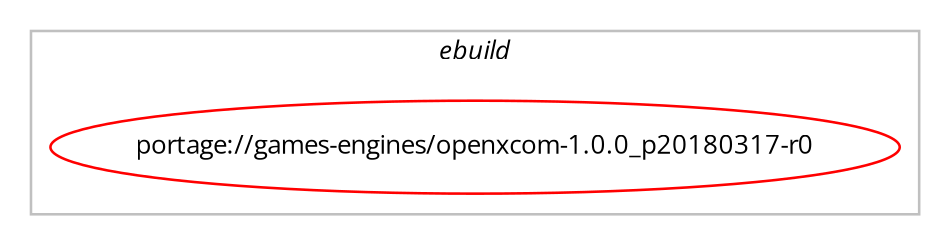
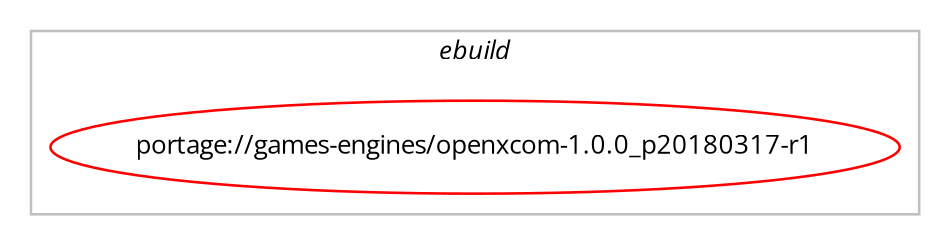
node "portage://games-engines/openxcom-1.0.0_p20180317-r0": label "portage://games-engines/openxcom-1.0.0_p20180317-r0" -> "portage://games-engines/openxcom-1.0.0_p20180317-r1"
